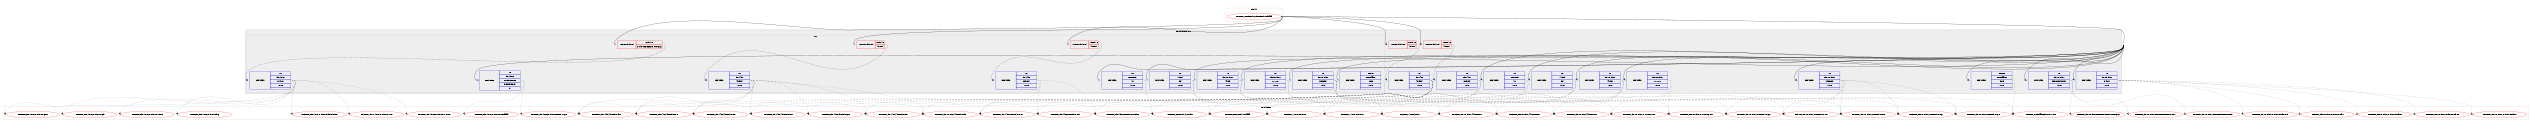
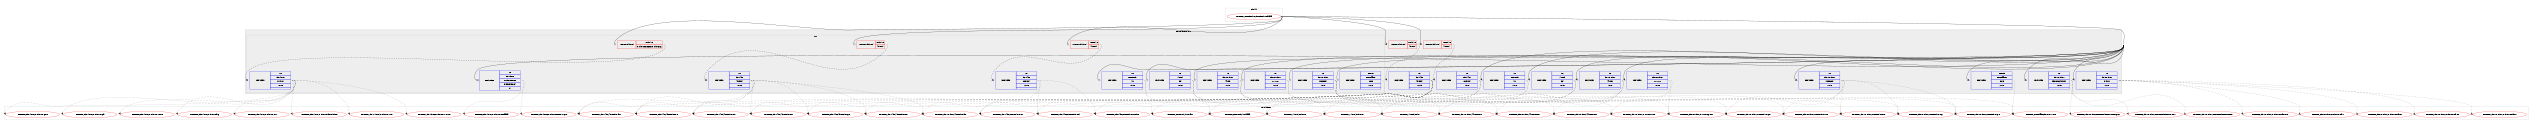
node "portage://dev-lang/python-3.8.1": added
node "backup://dev-python/msgpack-0.4.8": label "backup://dev-python/msgpack-0.4.8" -> "portage://dev-python/msgpack-0.4.8"
